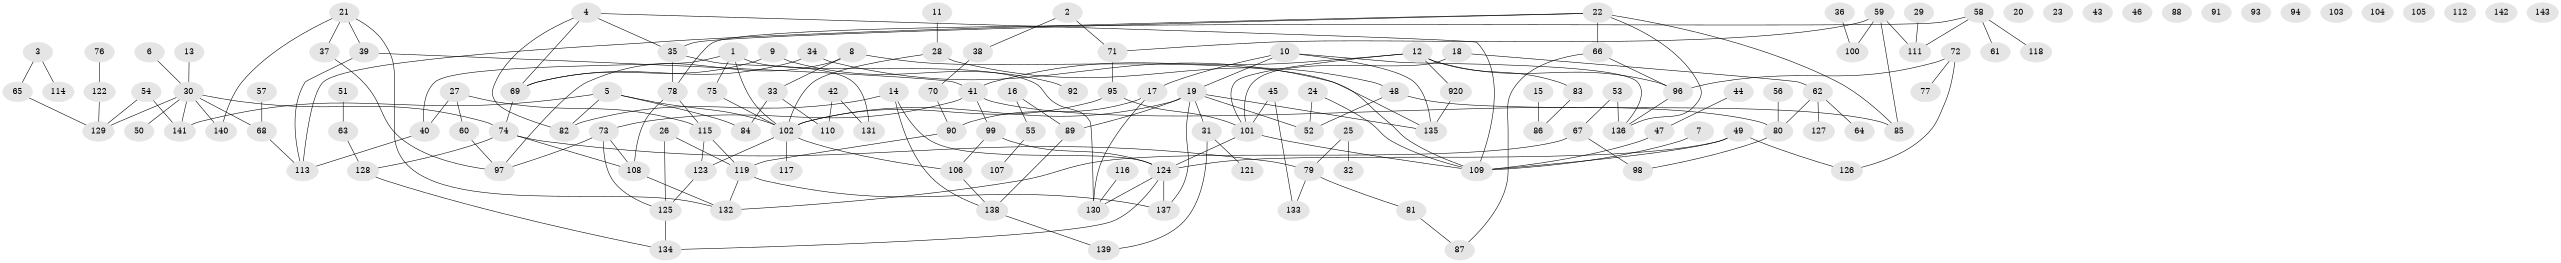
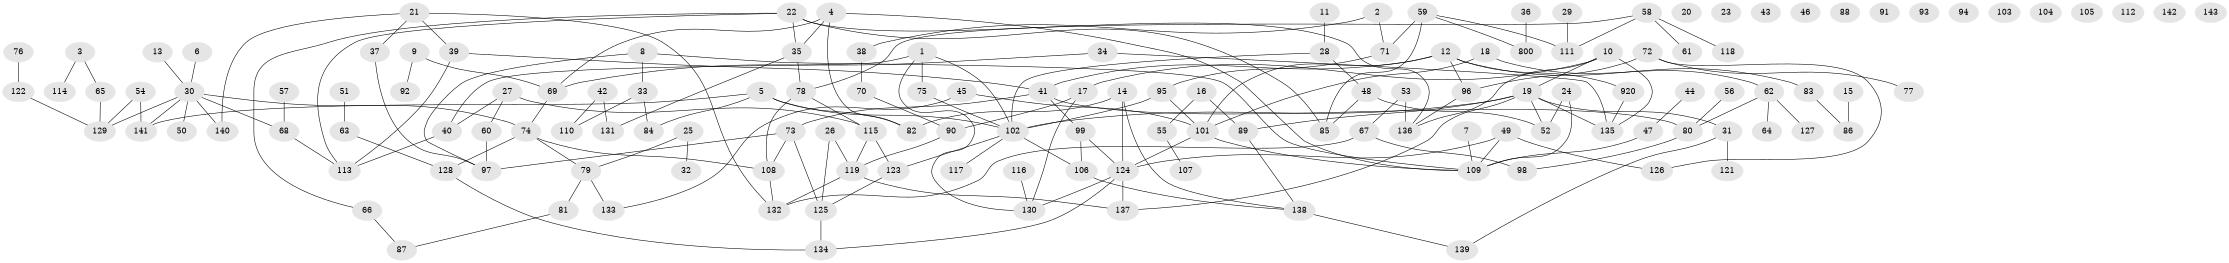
node "100": label "100" -> "800"
edge "66" -- "96": removed
